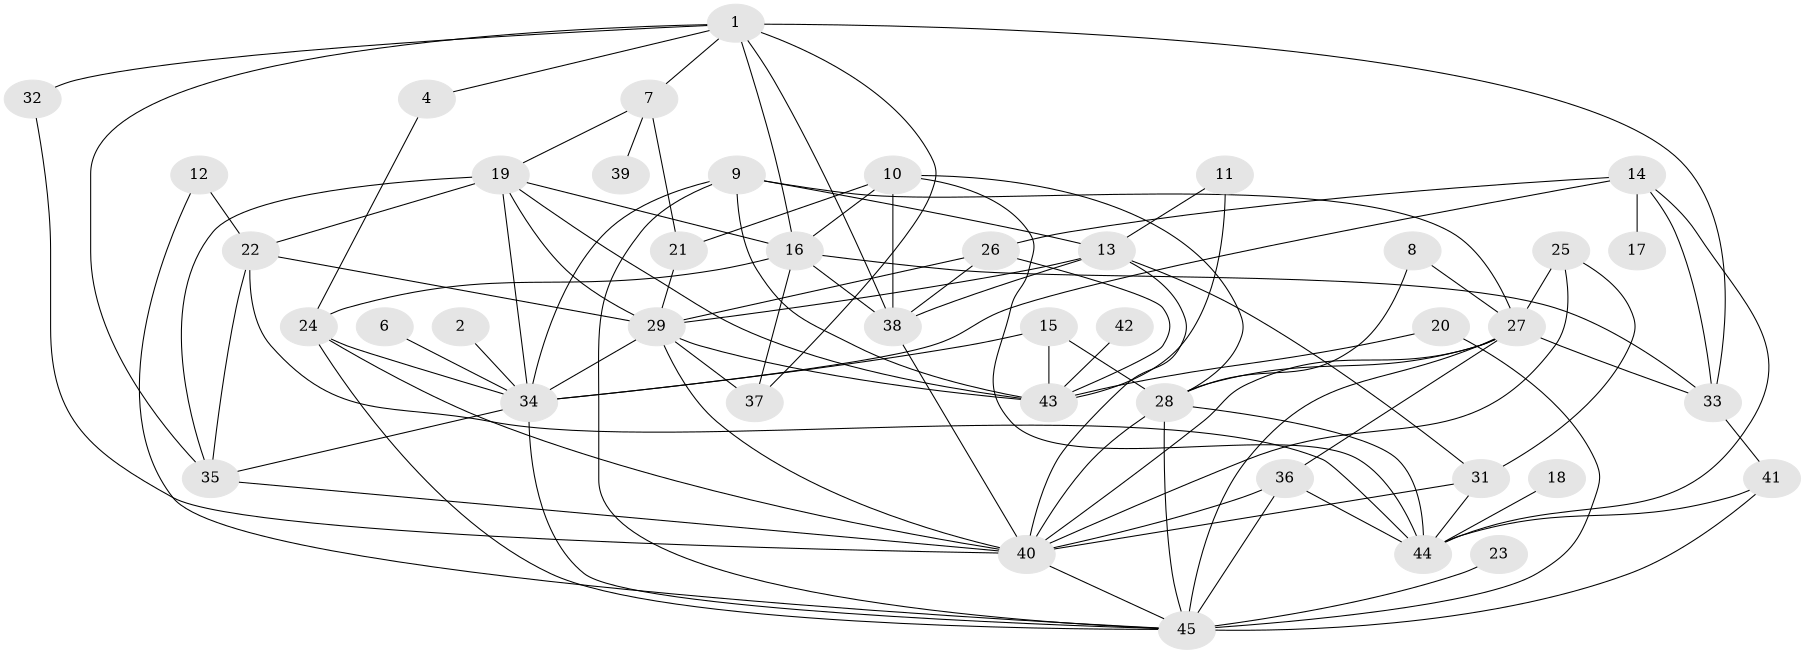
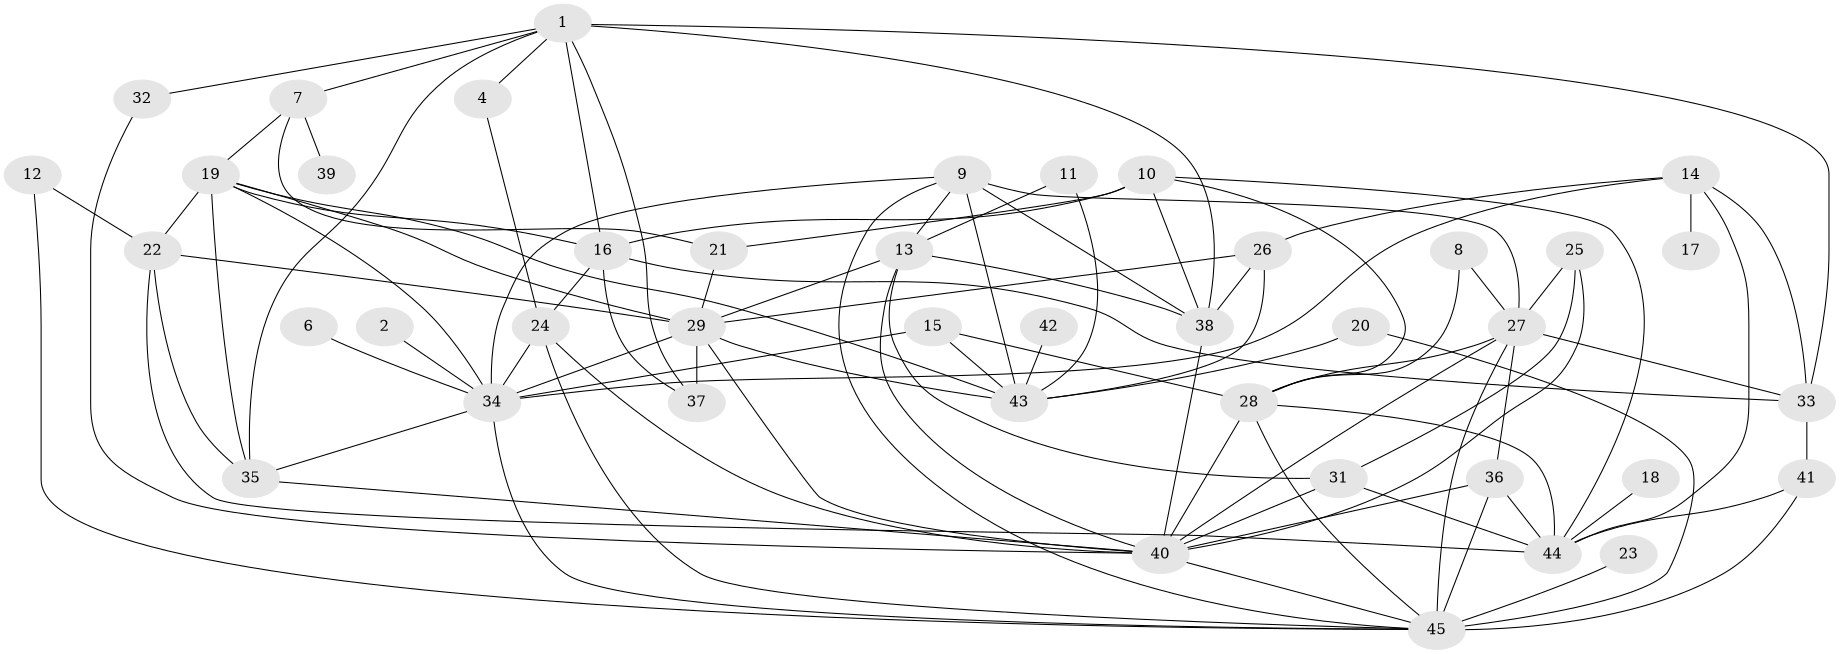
edge "16" -- "38": now "9" -- "38"
